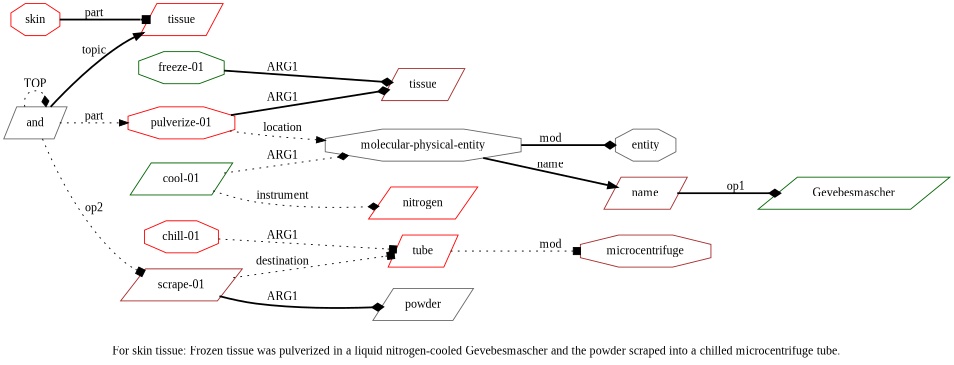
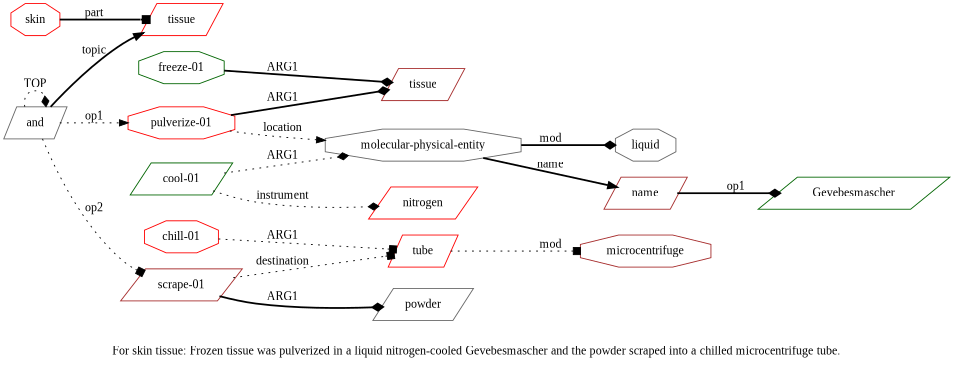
edge "and" -> "pulverize-01": label "part" -> "op1"
node "entity": label "entity" -> "liquid"
